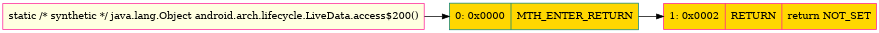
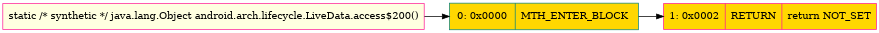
node "0: 0x0000": text "MTH_ENTER_RETURN" -> "MTH_ENTER_BLOCK"
